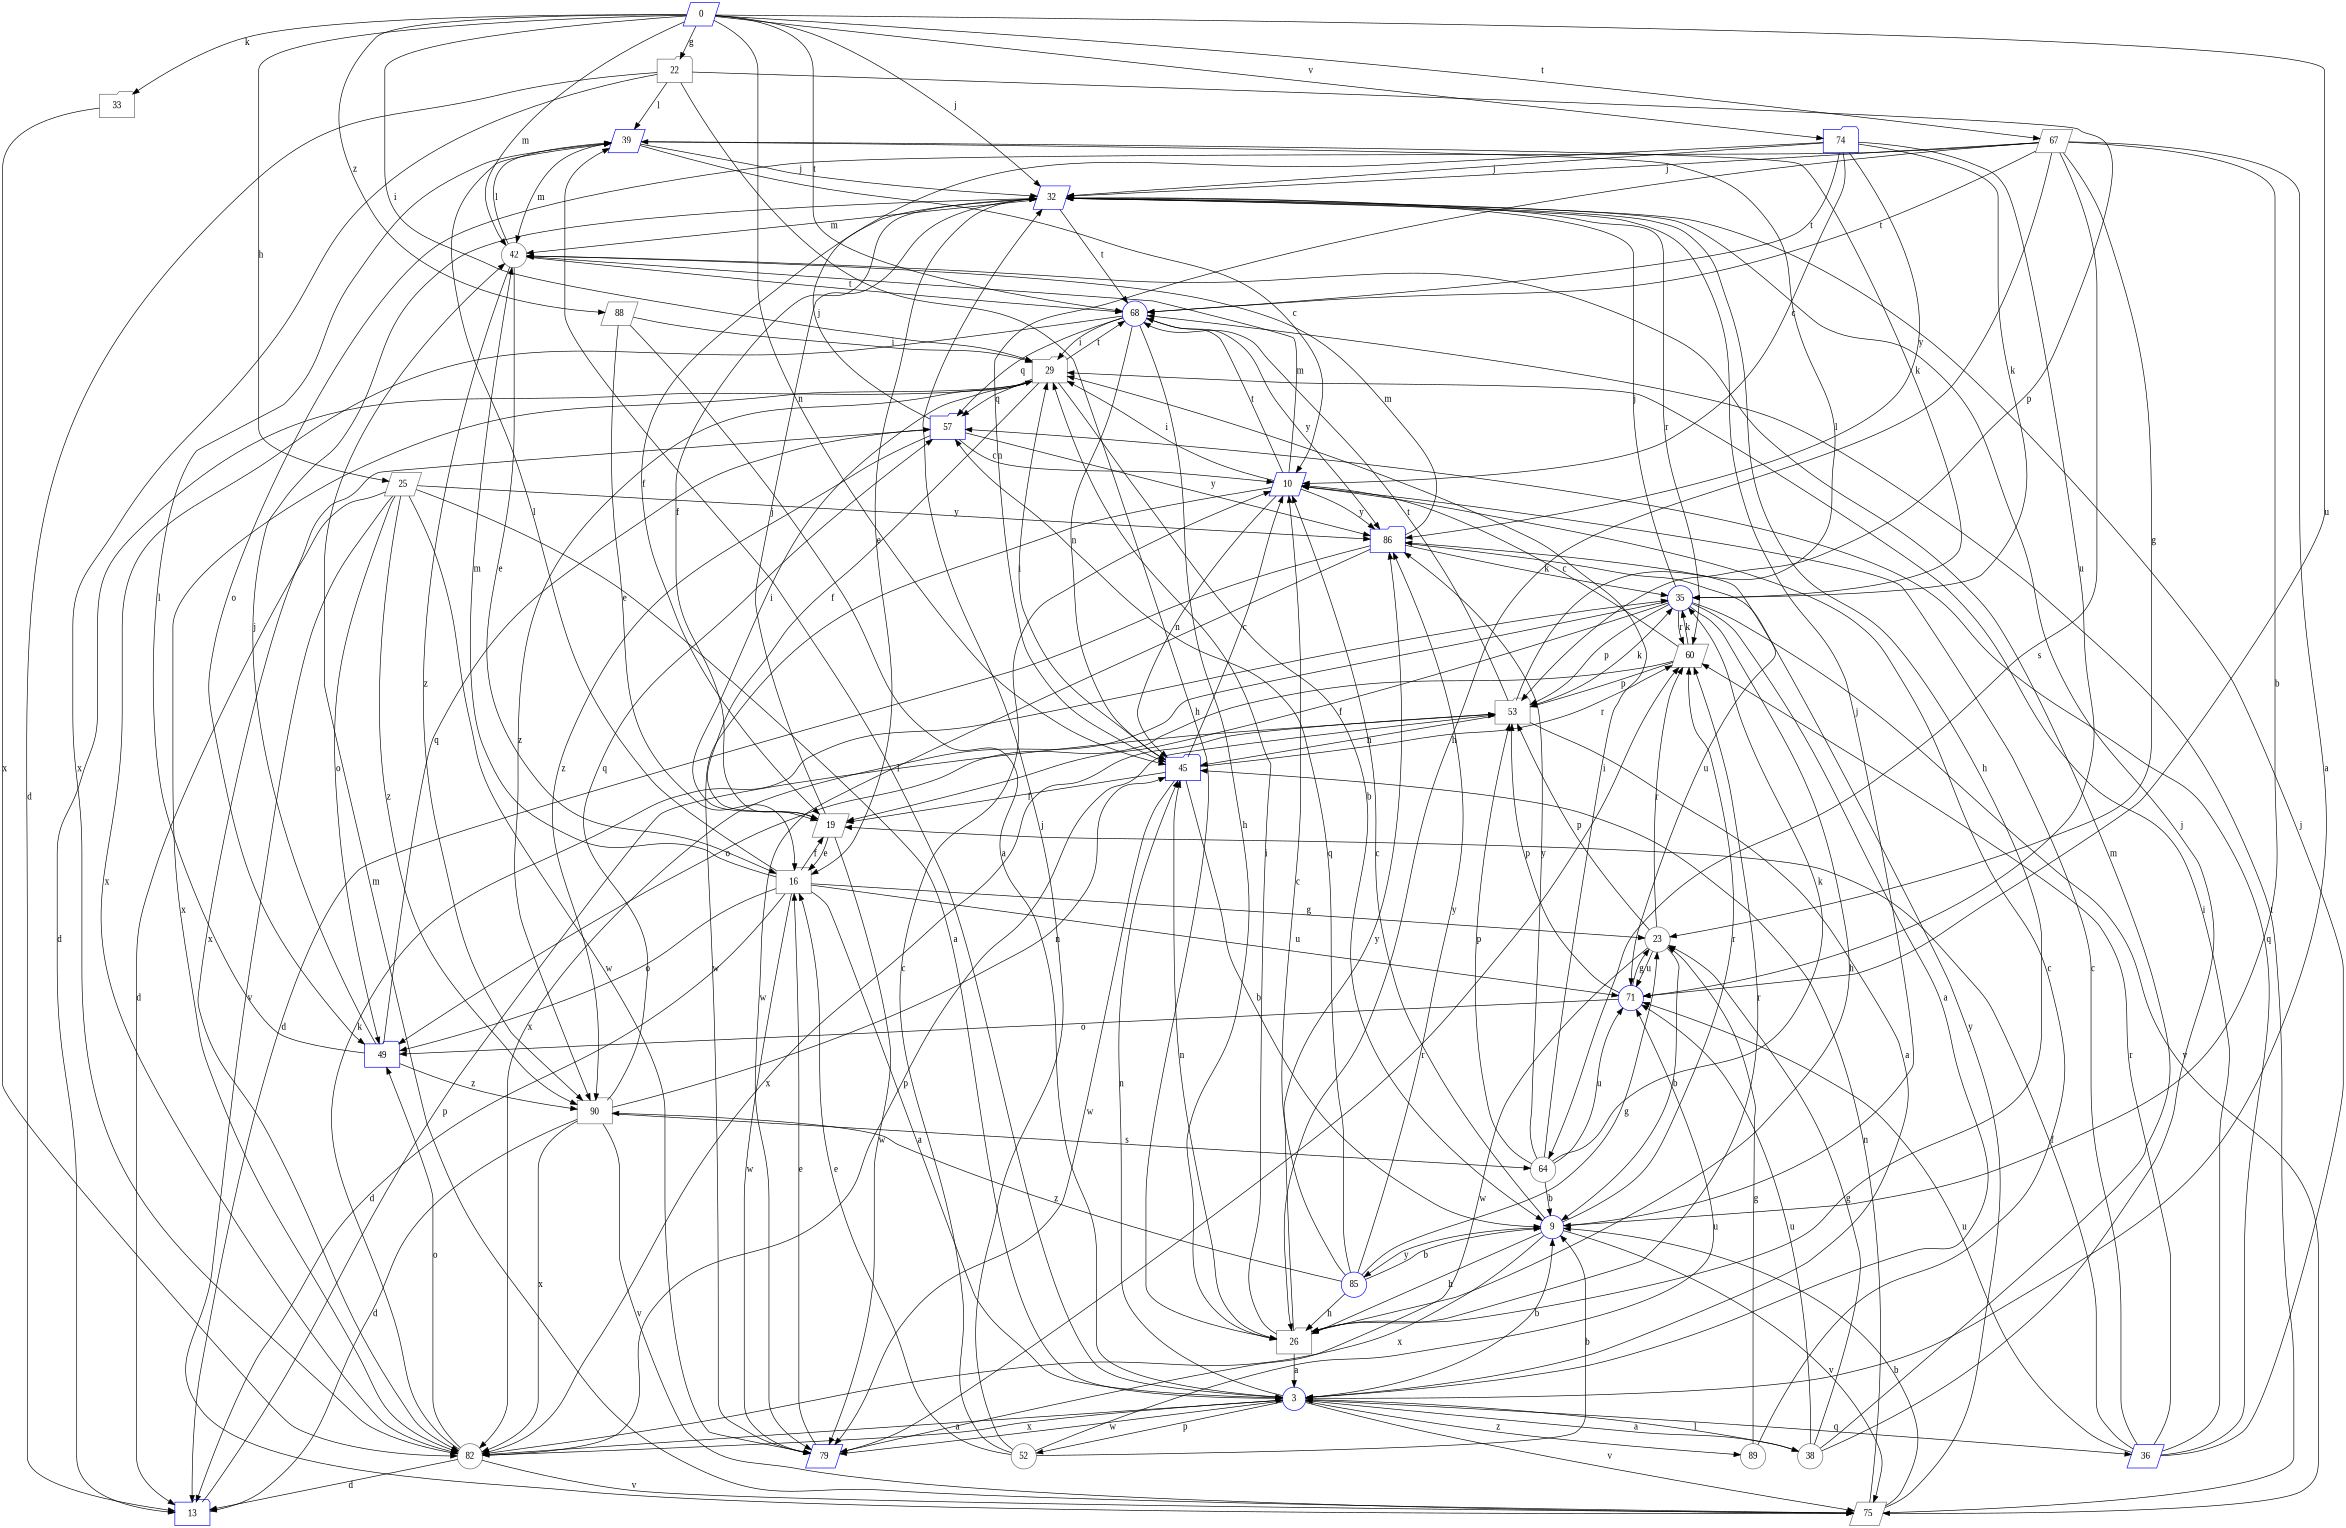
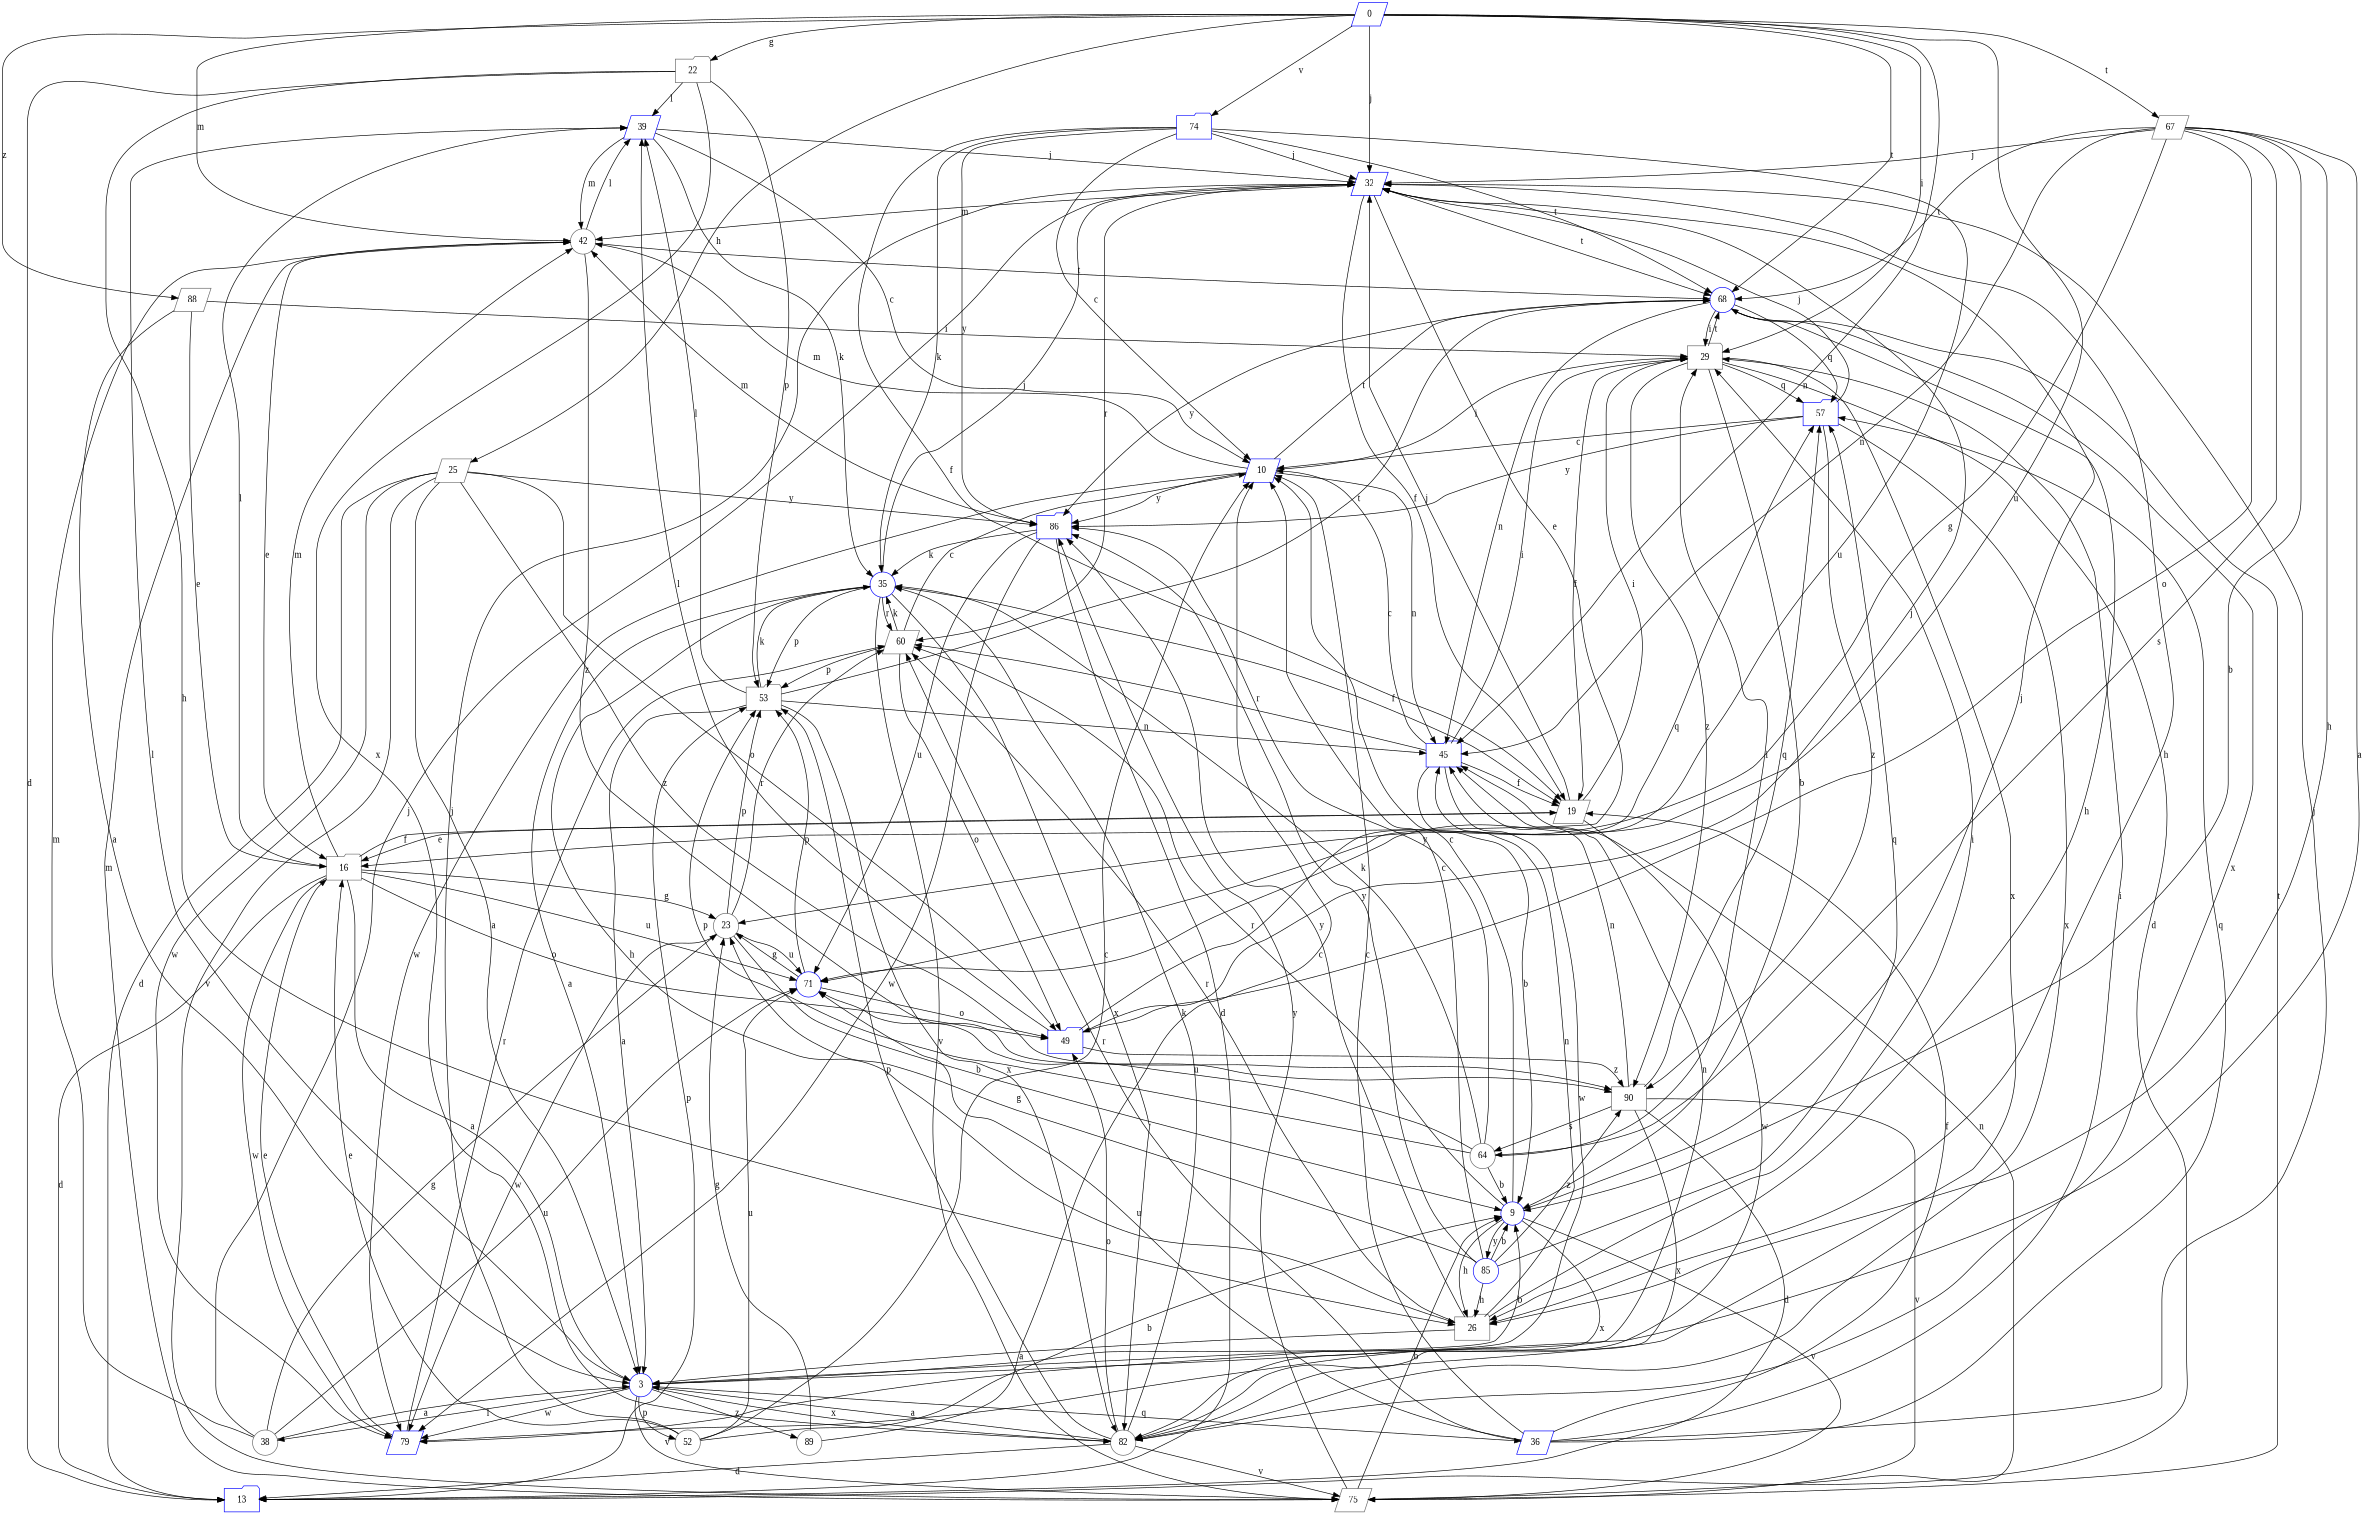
node "33": removed
